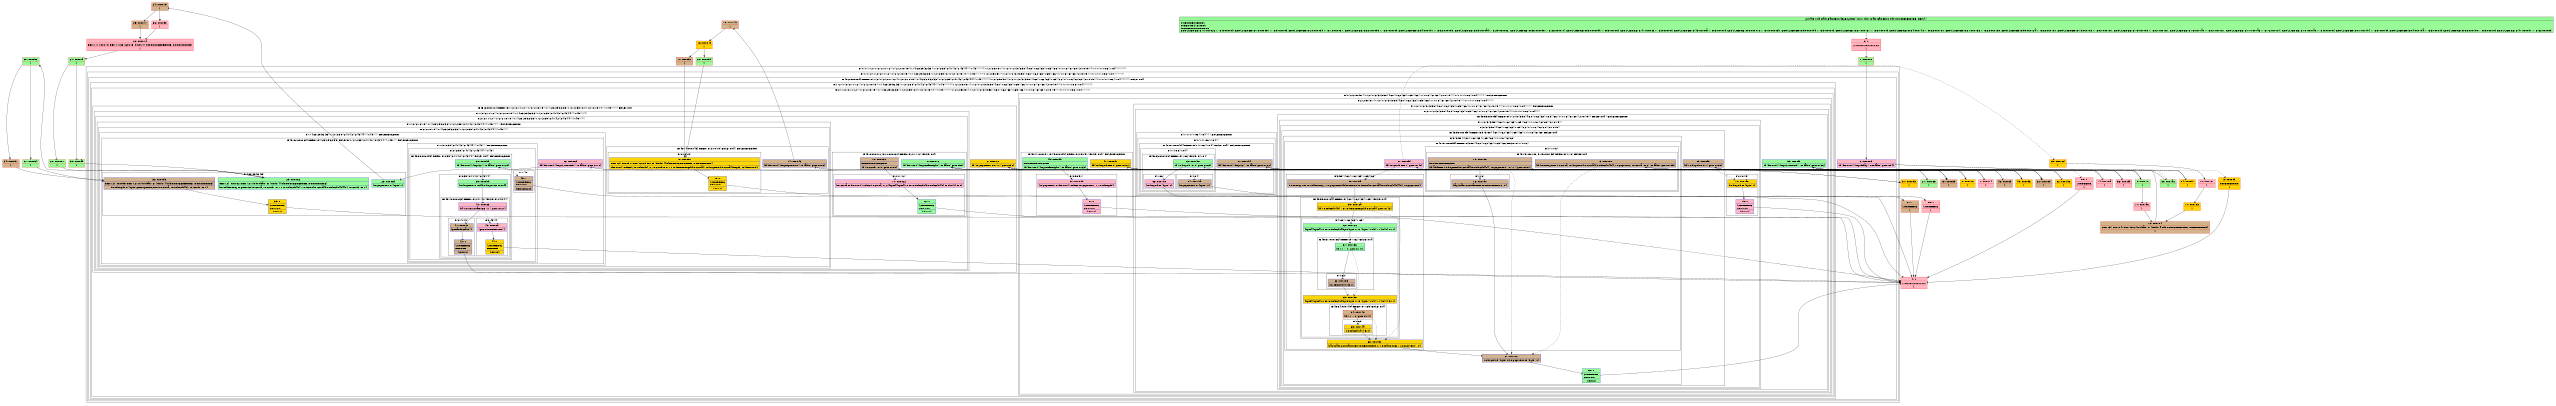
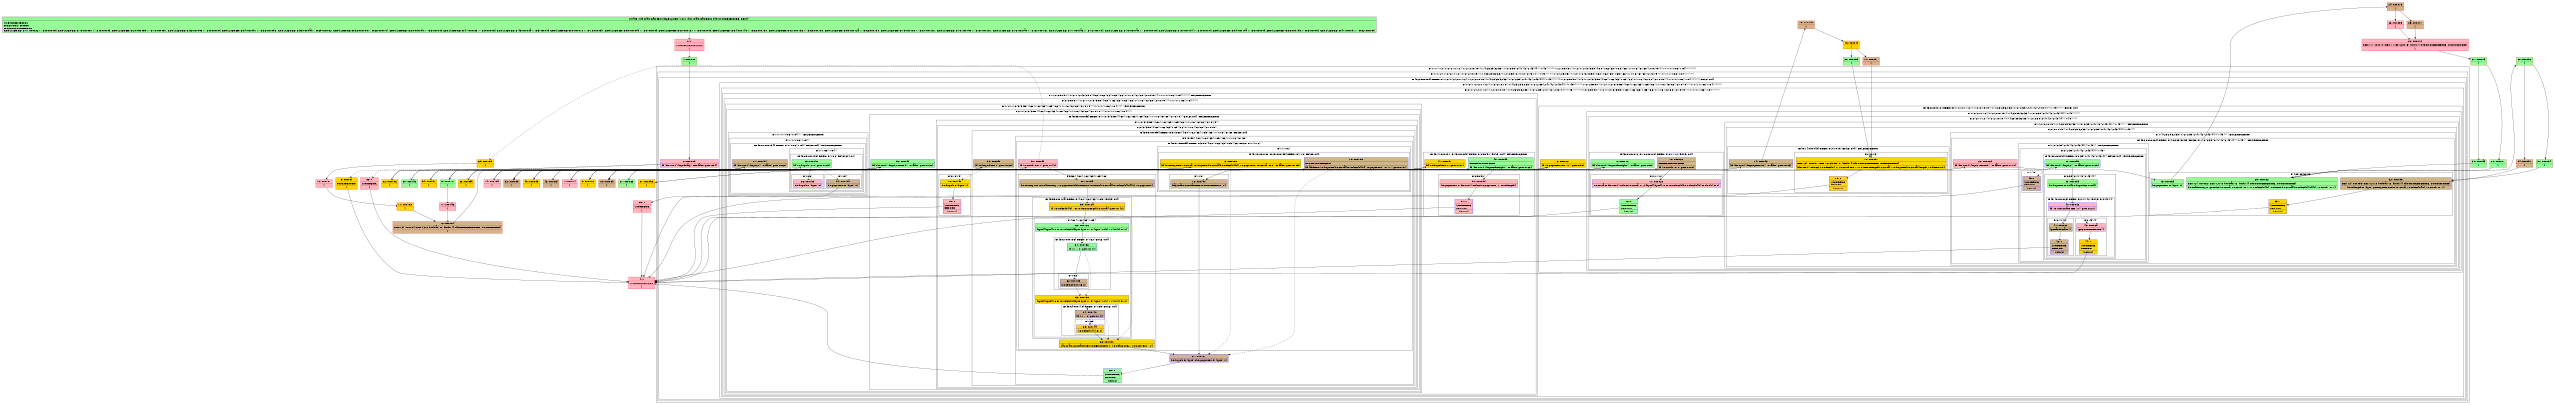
node "73: 0x0188": fillcolor tan -> gold
node "56: 0x00fb": fillcolor lightpink -> gold
node "45: ?": text "itemsLength" -> "lreturnl"
node "87: ?": removed
node "64: 0x0148": color red -> blue
